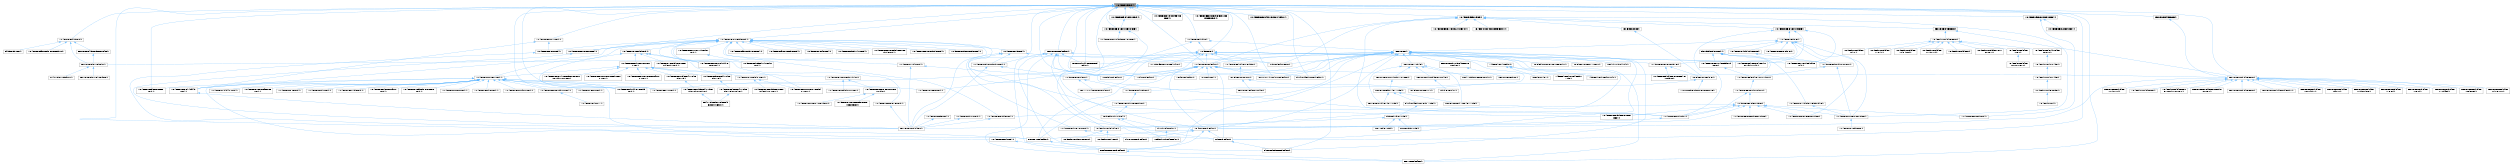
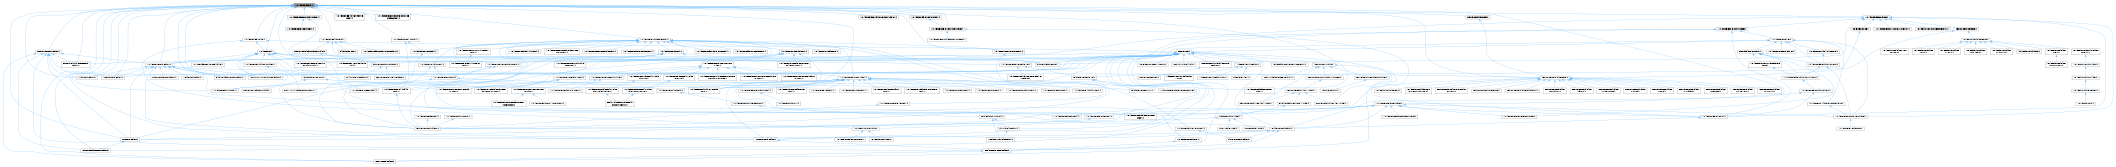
node "DAttachTrack.h": label "DAttachTrack.h" -> "ChaosCacheTrackEditor.h"
node "MovieSceneColorTrack.h": removed
